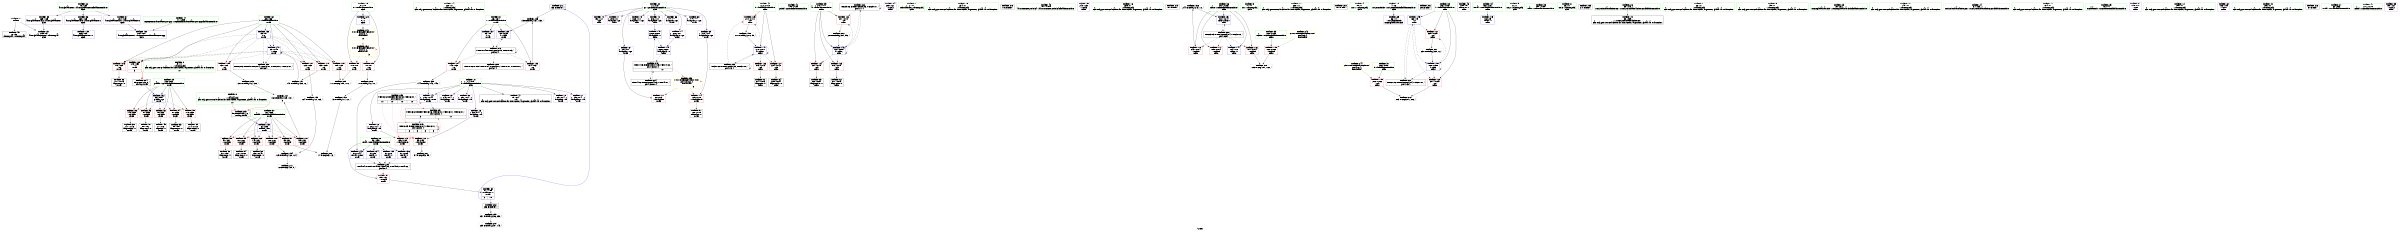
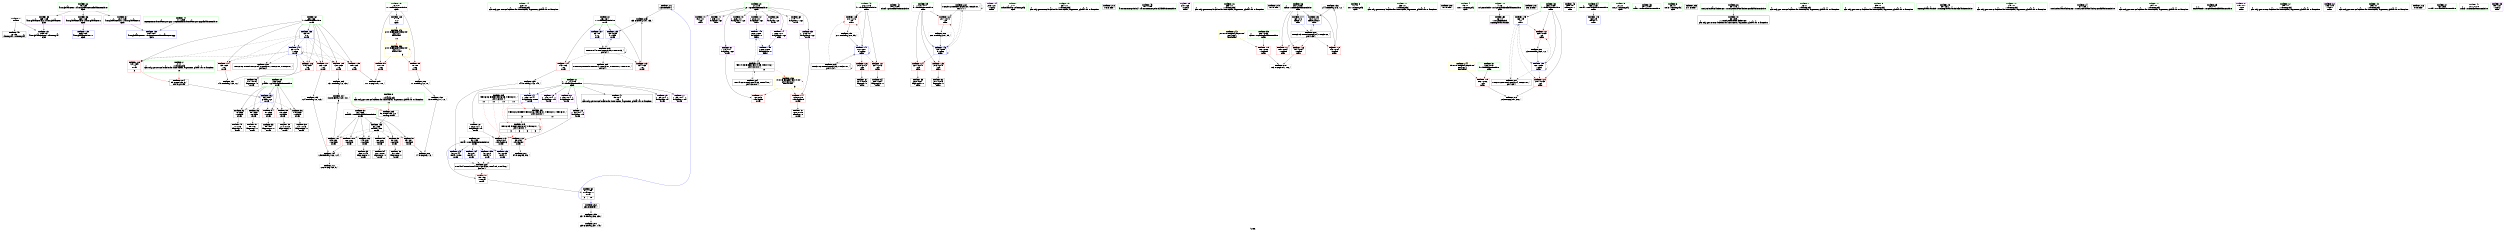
edge "NodeID: 220" -> "NodeID: 144": reversed
edge "NodeID: 30" -> "NodeID: 99": removed
